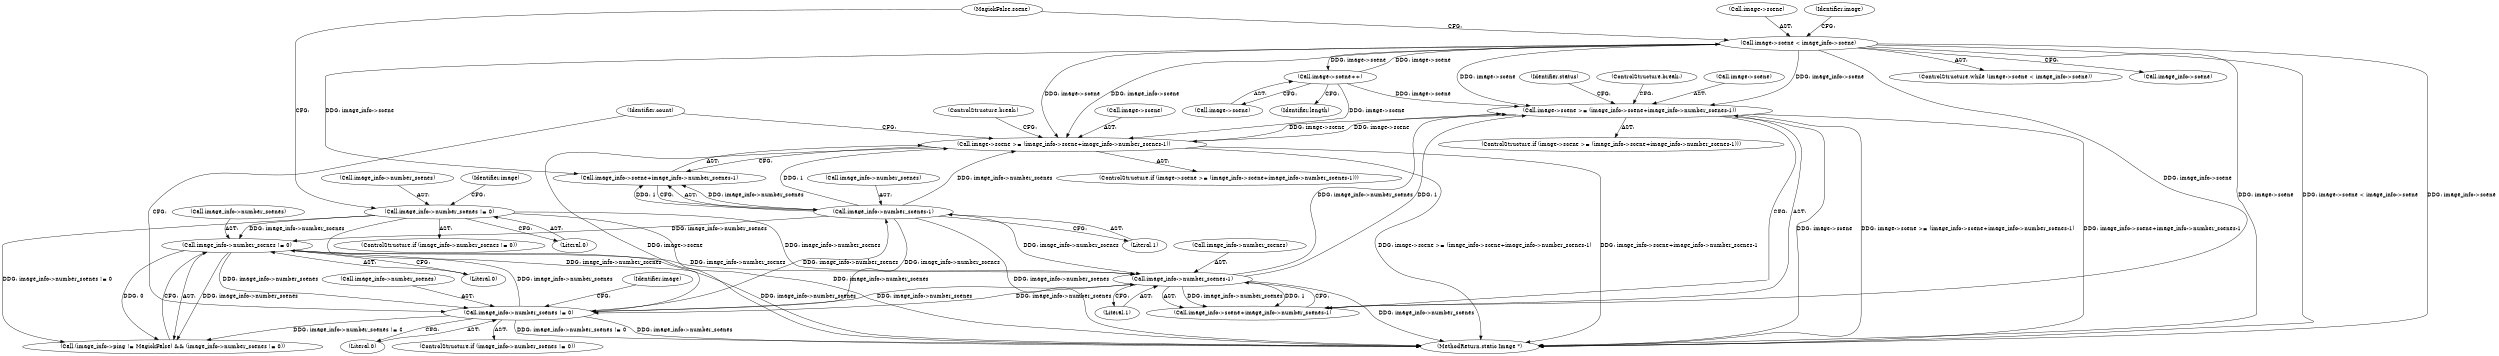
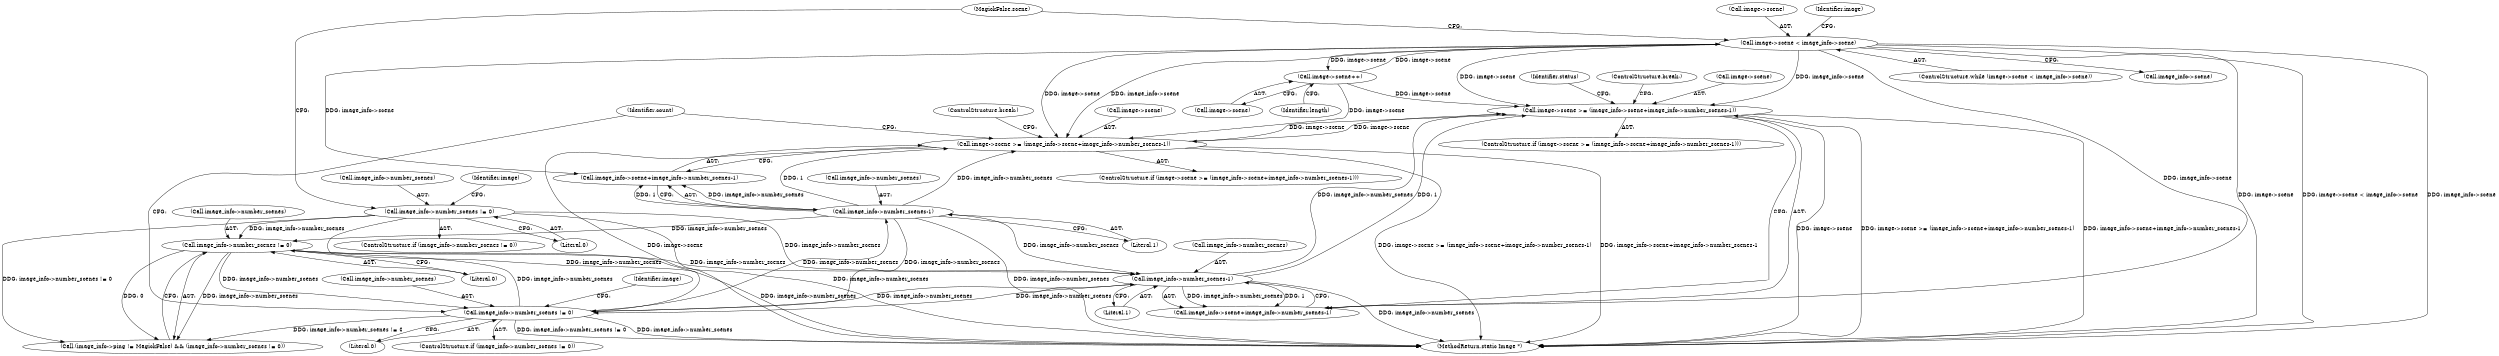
edge "(Call,image->scene < image_info->scene)" -> "(ControlStructure,while (image->scene < image_info->scene))": reversed
edge "(Call,image->scene++)" -> "(Identifier,length)": reversed
